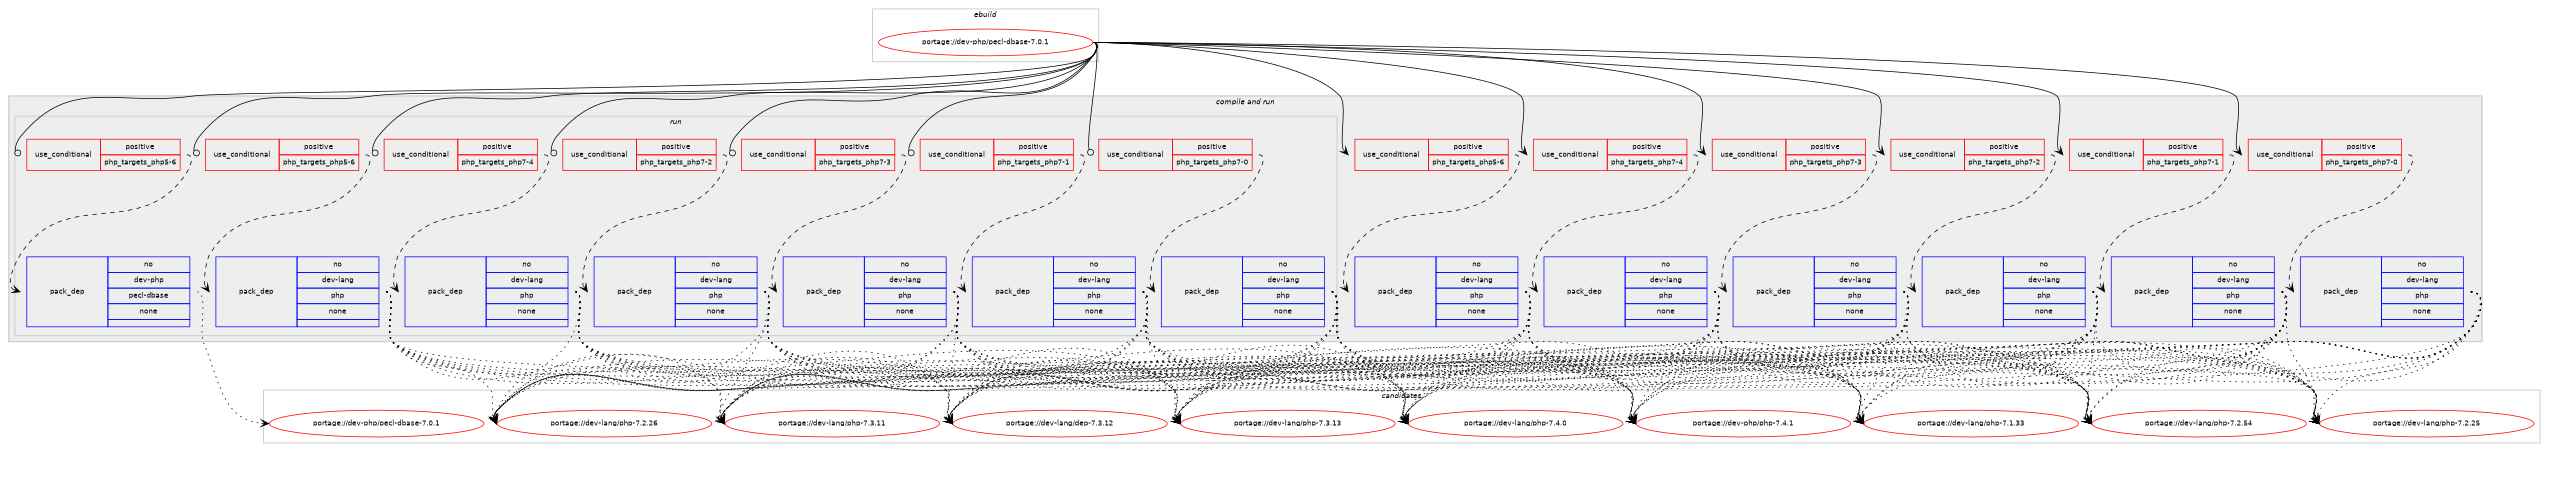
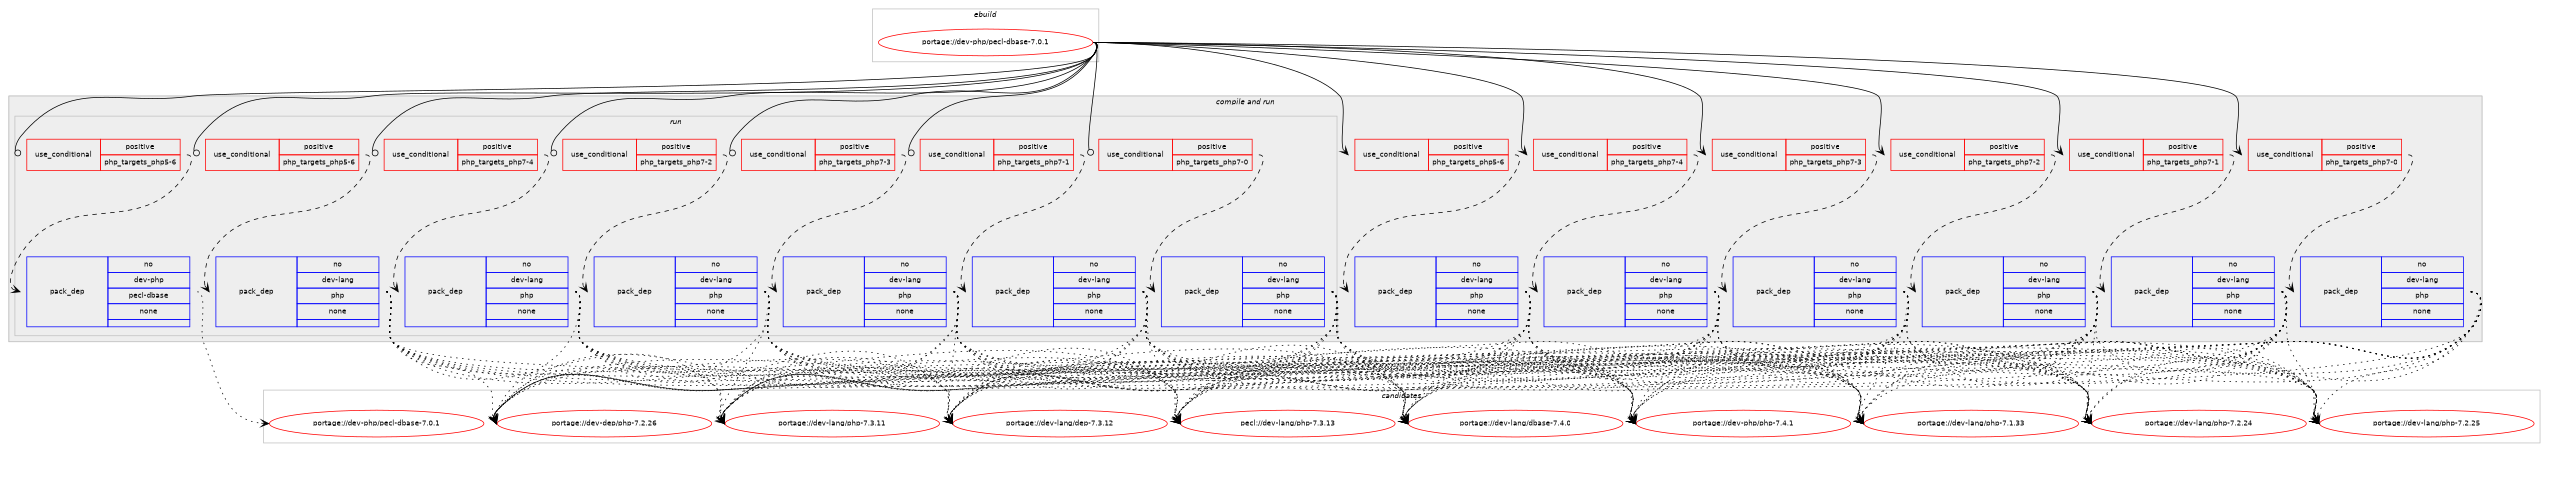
node "portage://dev-lang/php-7.2.26": label "portage://dev-lang/php-7.2.26" -> "portage://dev-dep/php-7.2.26"
node "portage://dev-lang/php-7.3.13": label "portage://dev-lang/php-7.3.13" -> "pecl://dev-lang/php-7.3.13"
node "portage://dev-lang/php-7.4.0": label "portage://dev-lang/php-7.4.0" -> "portage://dev-lang/dbase-7.4.0"
node "portage://dev-lang/php-7.2.54": label "portage://dev-lang/php-7.2.54" -> "portage://dev-lang/php-7.2.24"
